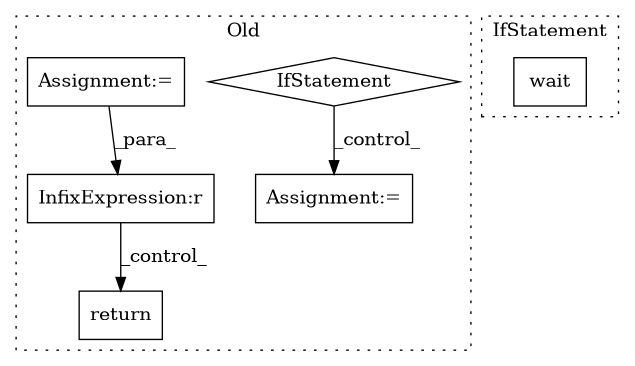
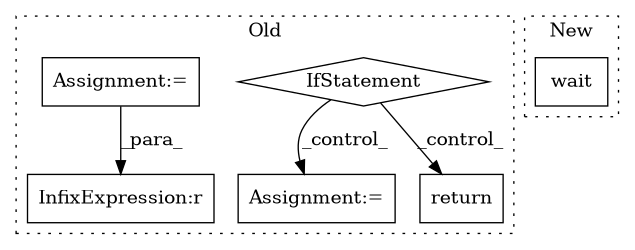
cluster "IfStatement": label "IfStatement" -> "New"
edge "InfixExpression:r" -> "return": now "IfStatement" -> "return"
